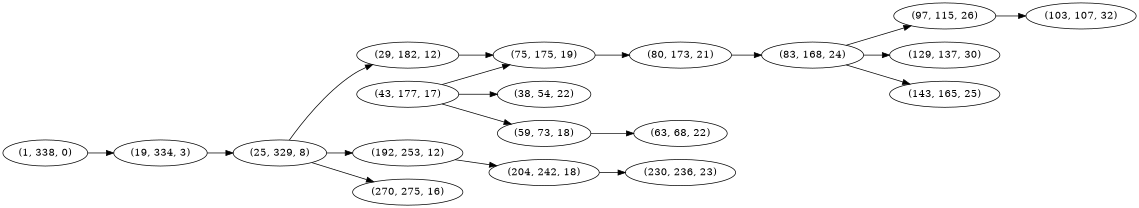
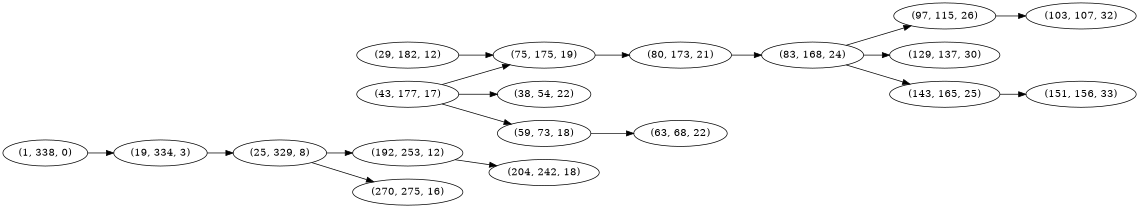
node "(151, 156, 33)": added
edge "(25, 329, 8)" -> "(29, 182, 12)": removed
node "(230, 236, 23)": removed
